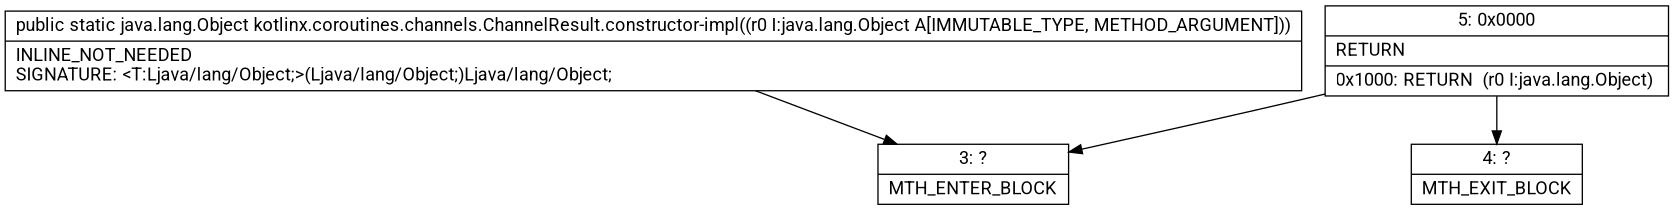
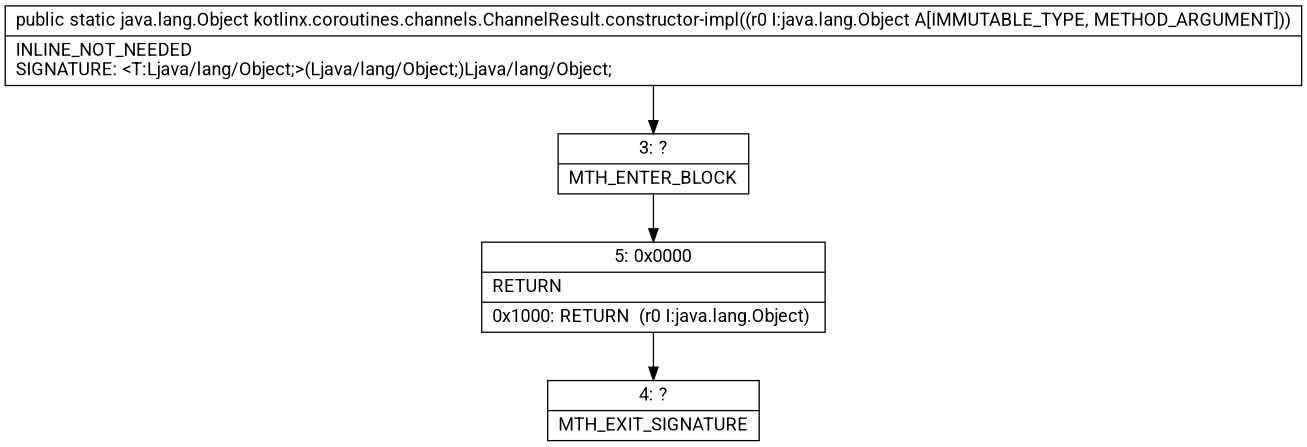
edge "5: 0x0000" -> "3: ?": reversed
node "4: ?": text "MTH_EXIT_BLOCK" -> "MTH_EXIT_SIGNATURE"
